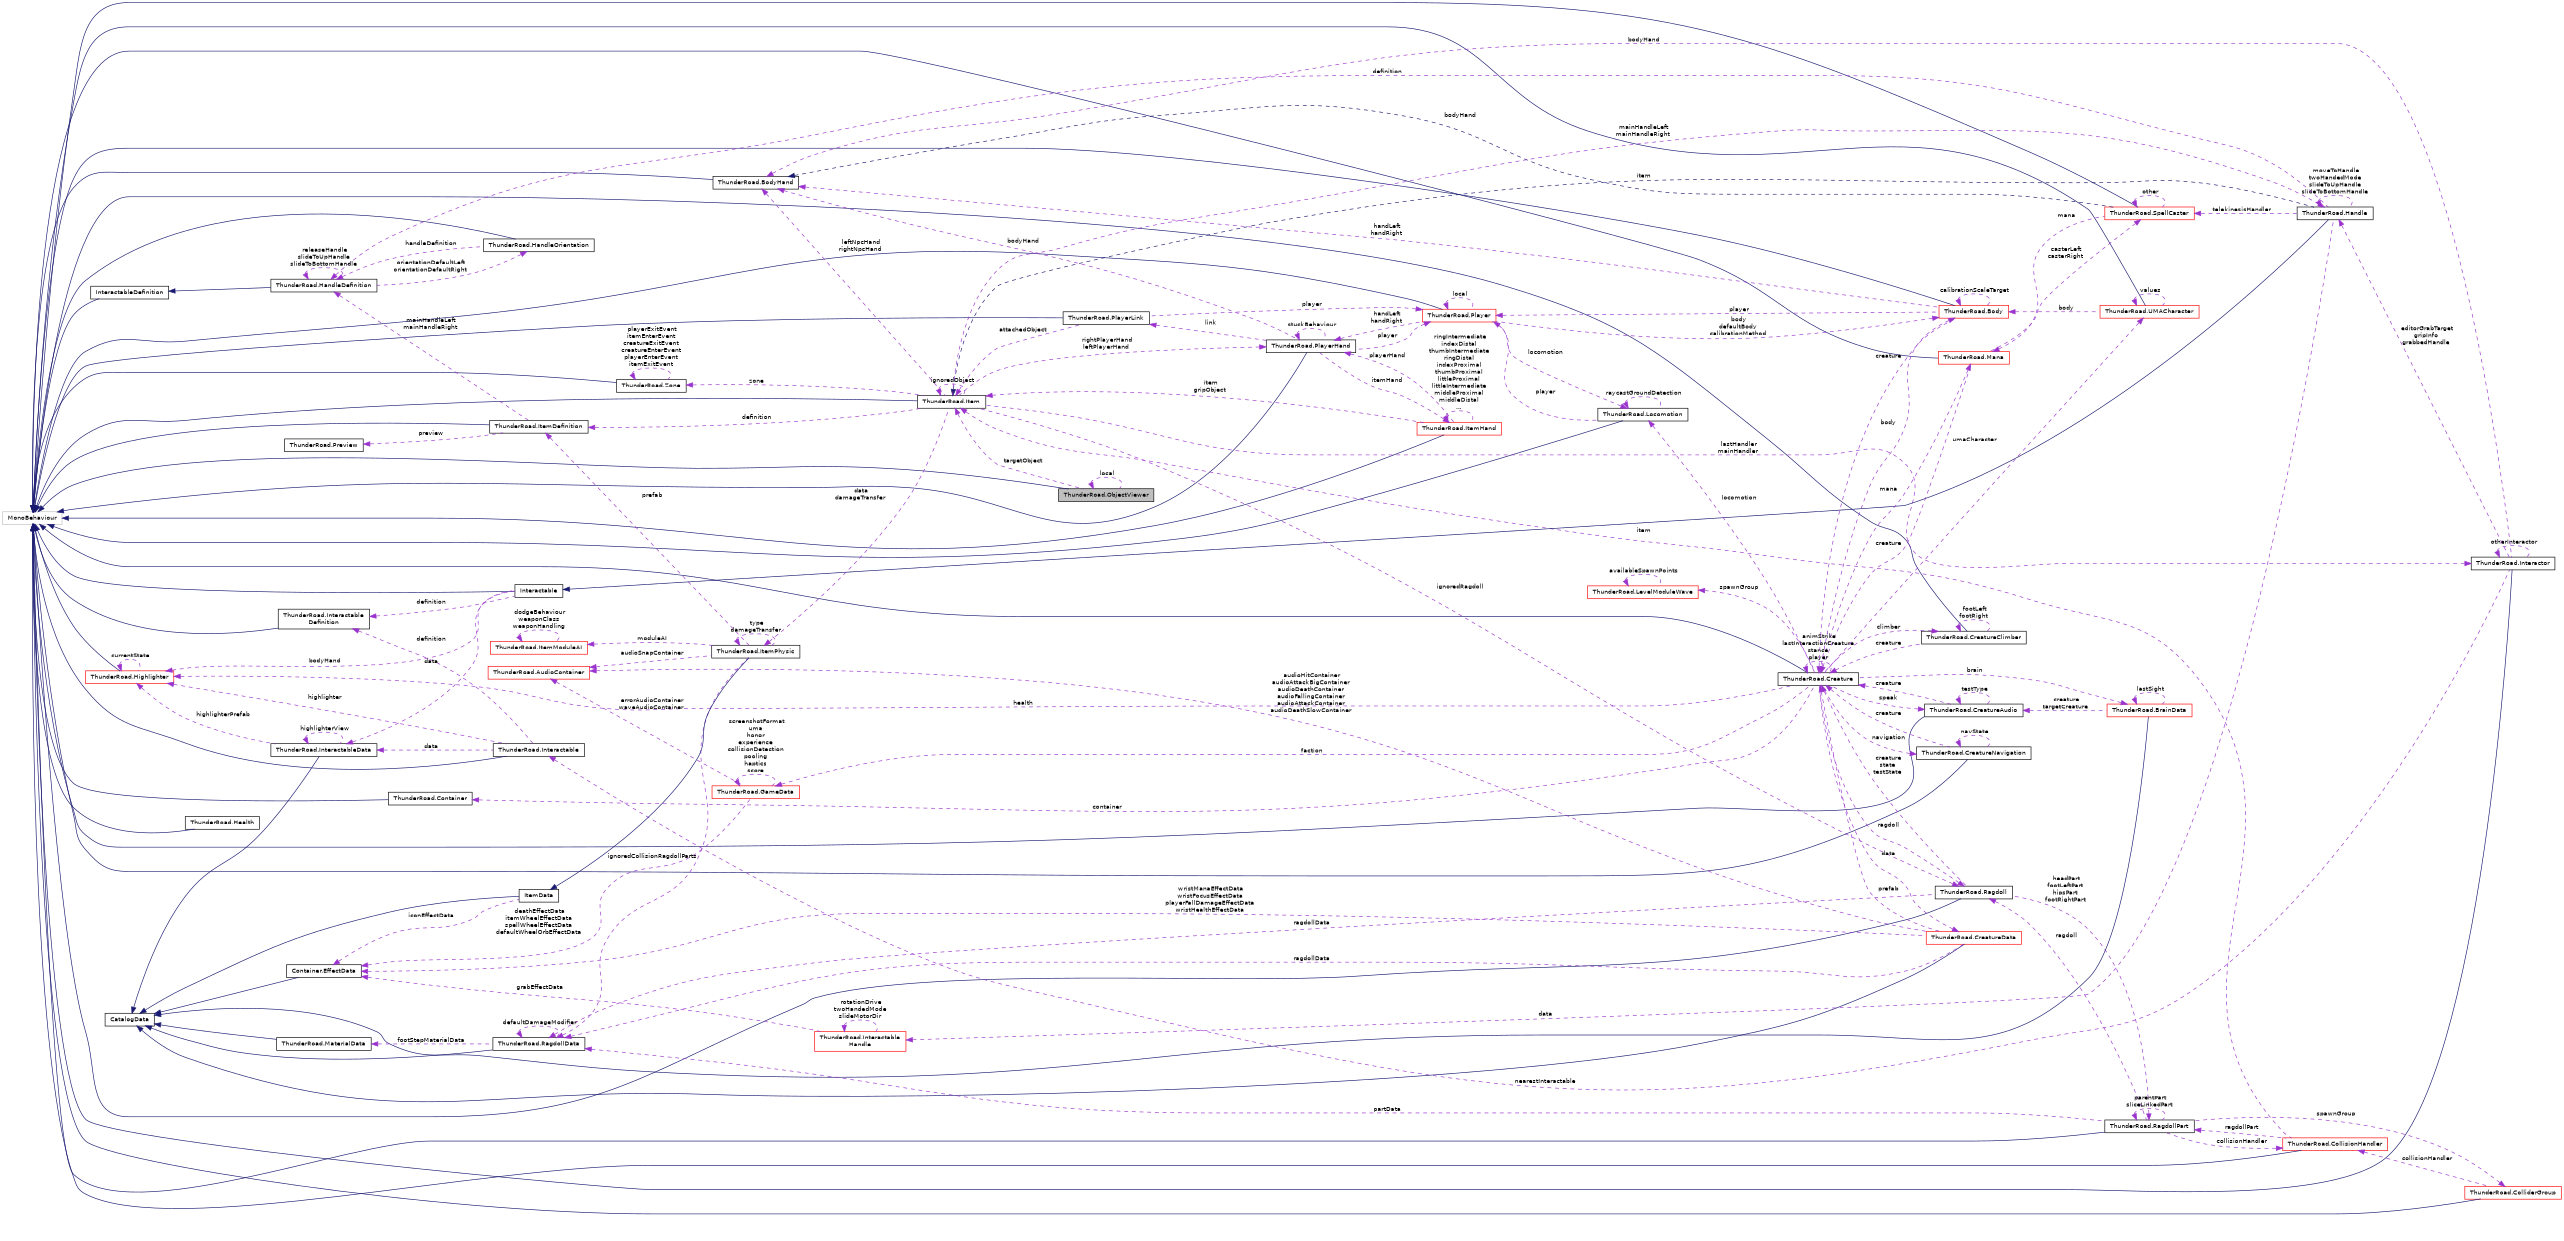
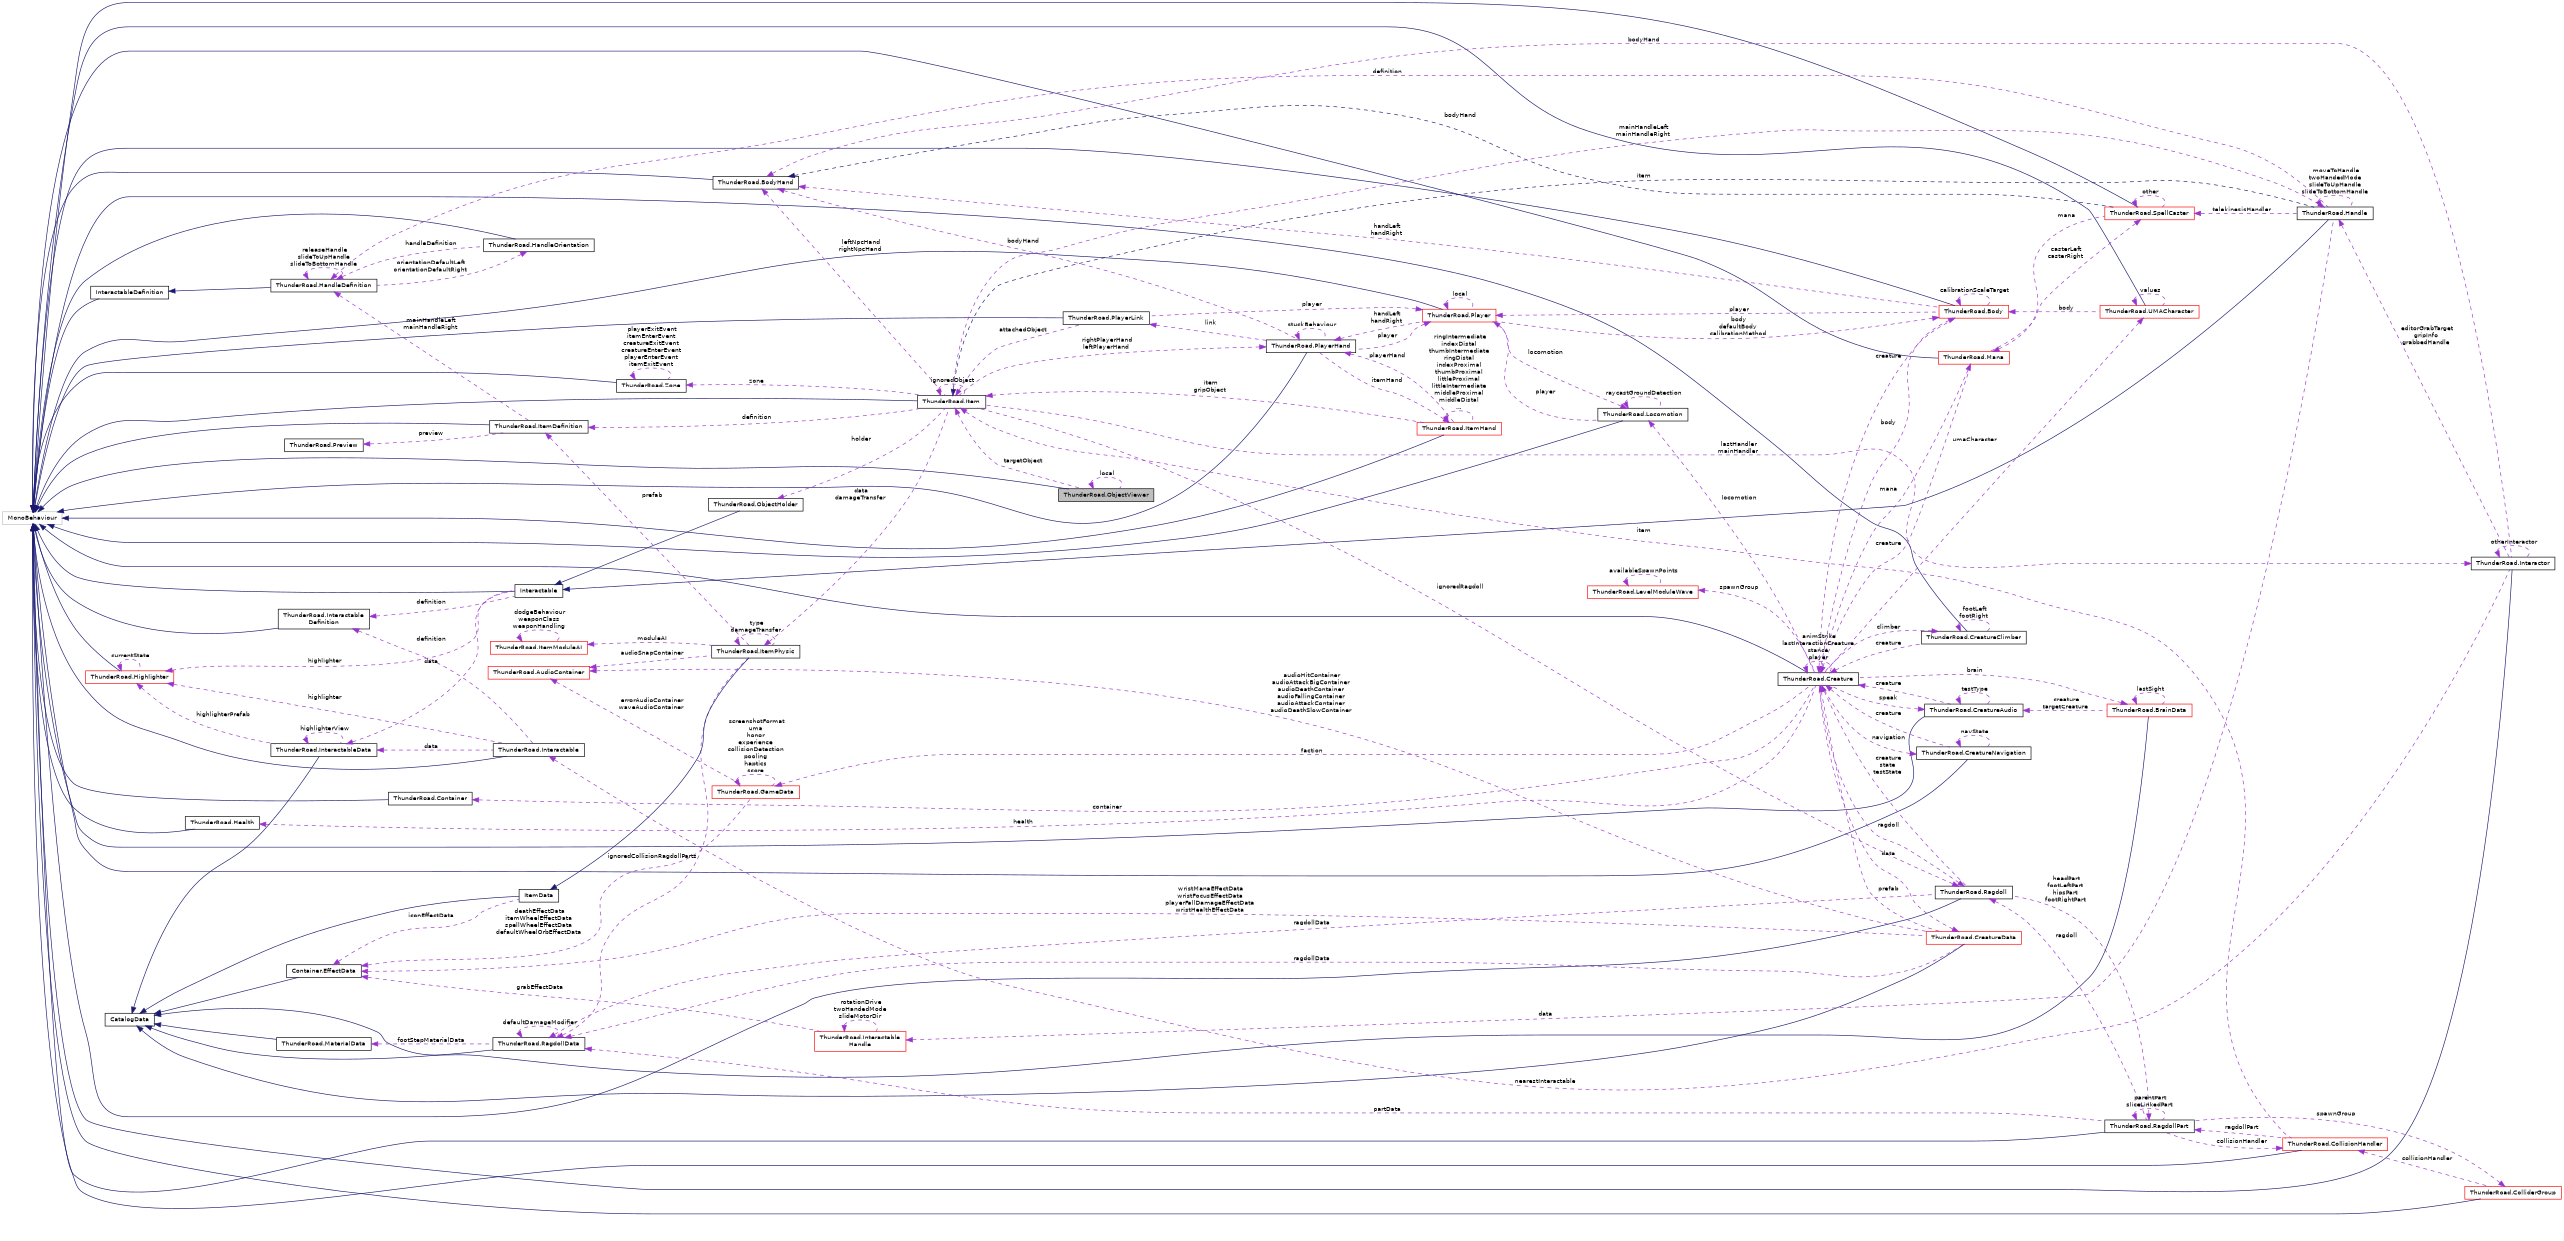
node "ThunderRoad.ObjectHolder": added
edge "Interactable" -> "ThunderRoad.Highlighter": label " bodyHand" -> " highlighter"
edge "ThunderRoad.Creature" -> "ThunderRoad.Highlighter": now "ThunderRoad.Creature" -> "ThunderRoad.Health"
